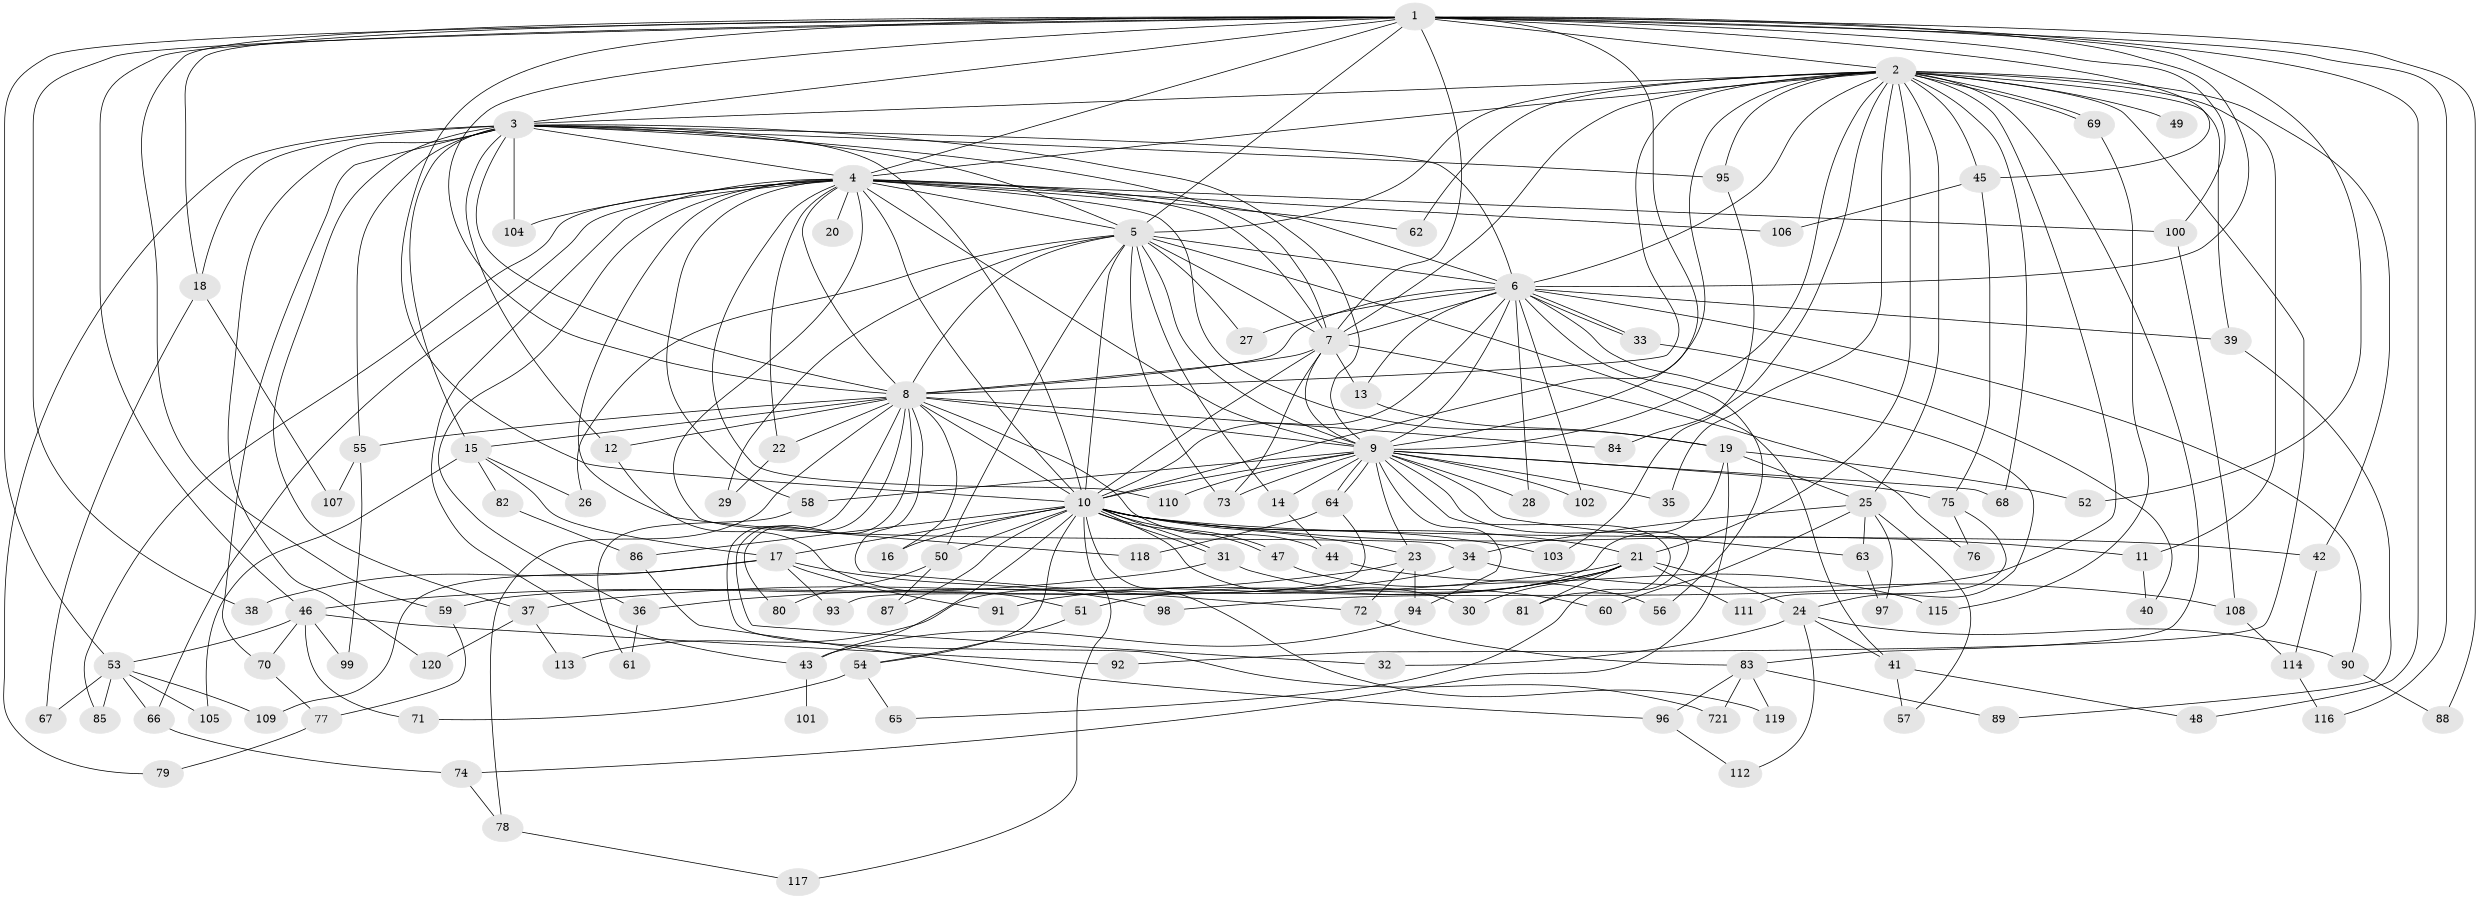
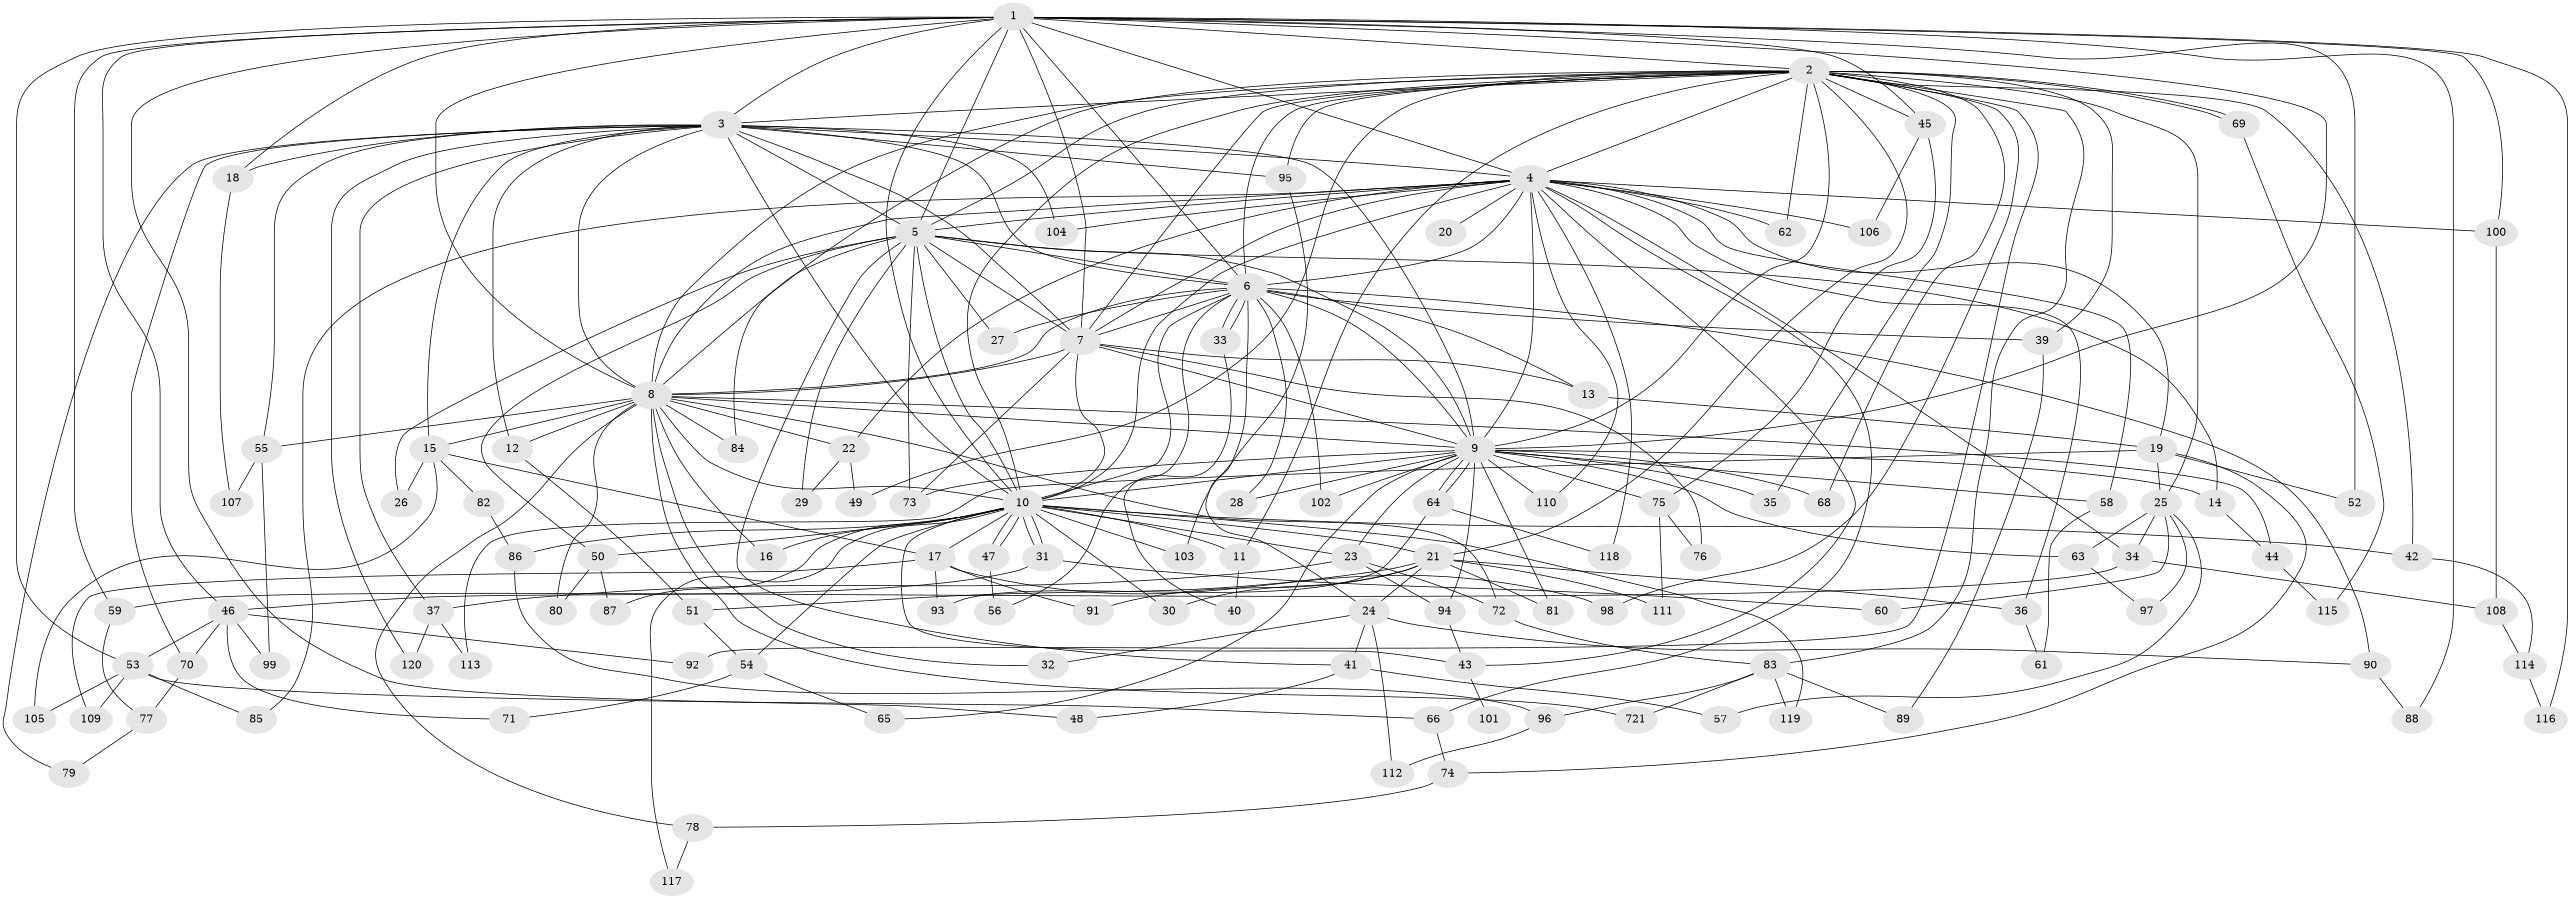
edge "22" -- "49": added
node "38": removed
node "67": removed
